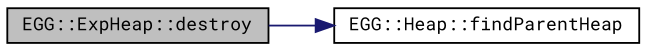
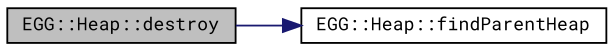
node "EGG::ExpHeap::destroy": label "EGG::ExpHeap::destroy" -> "EGG::Heap::destroy"
